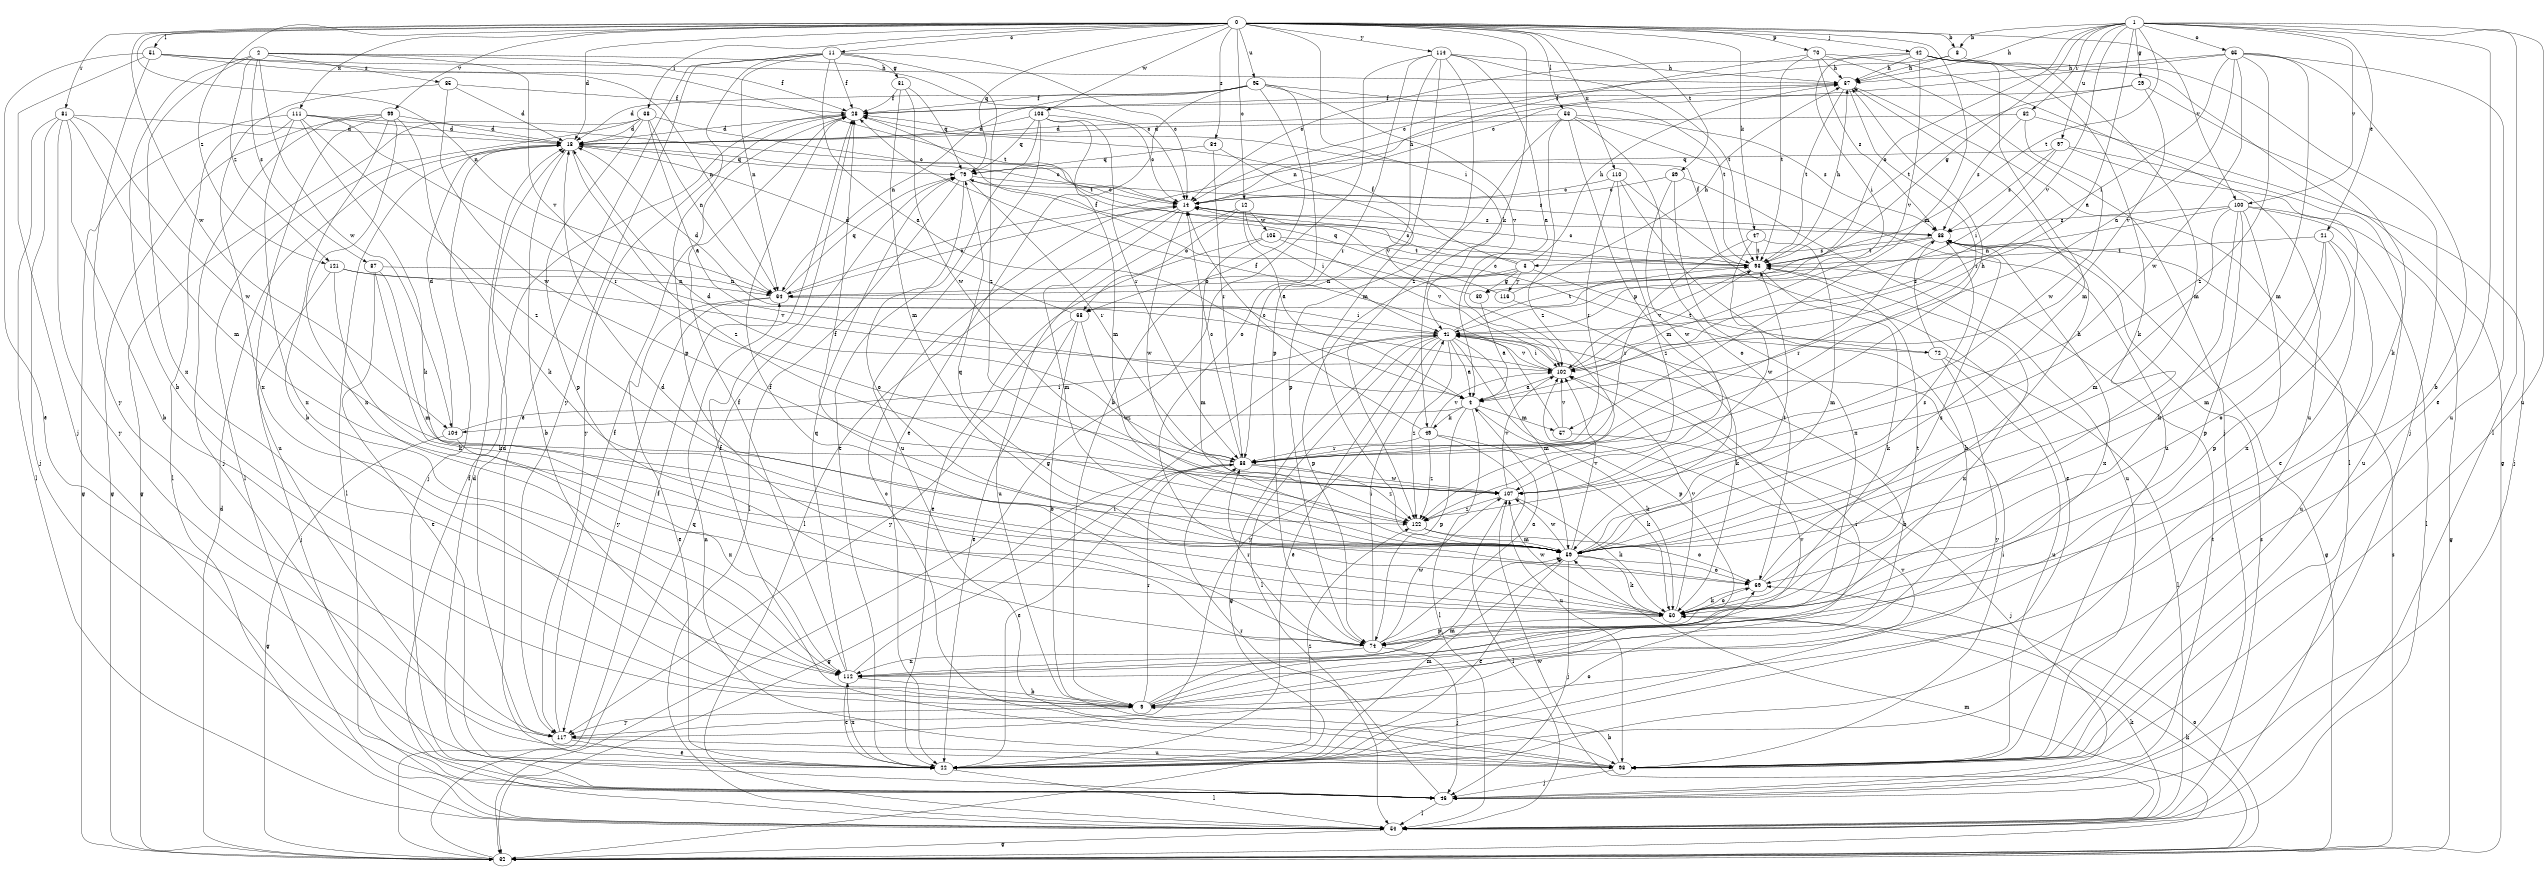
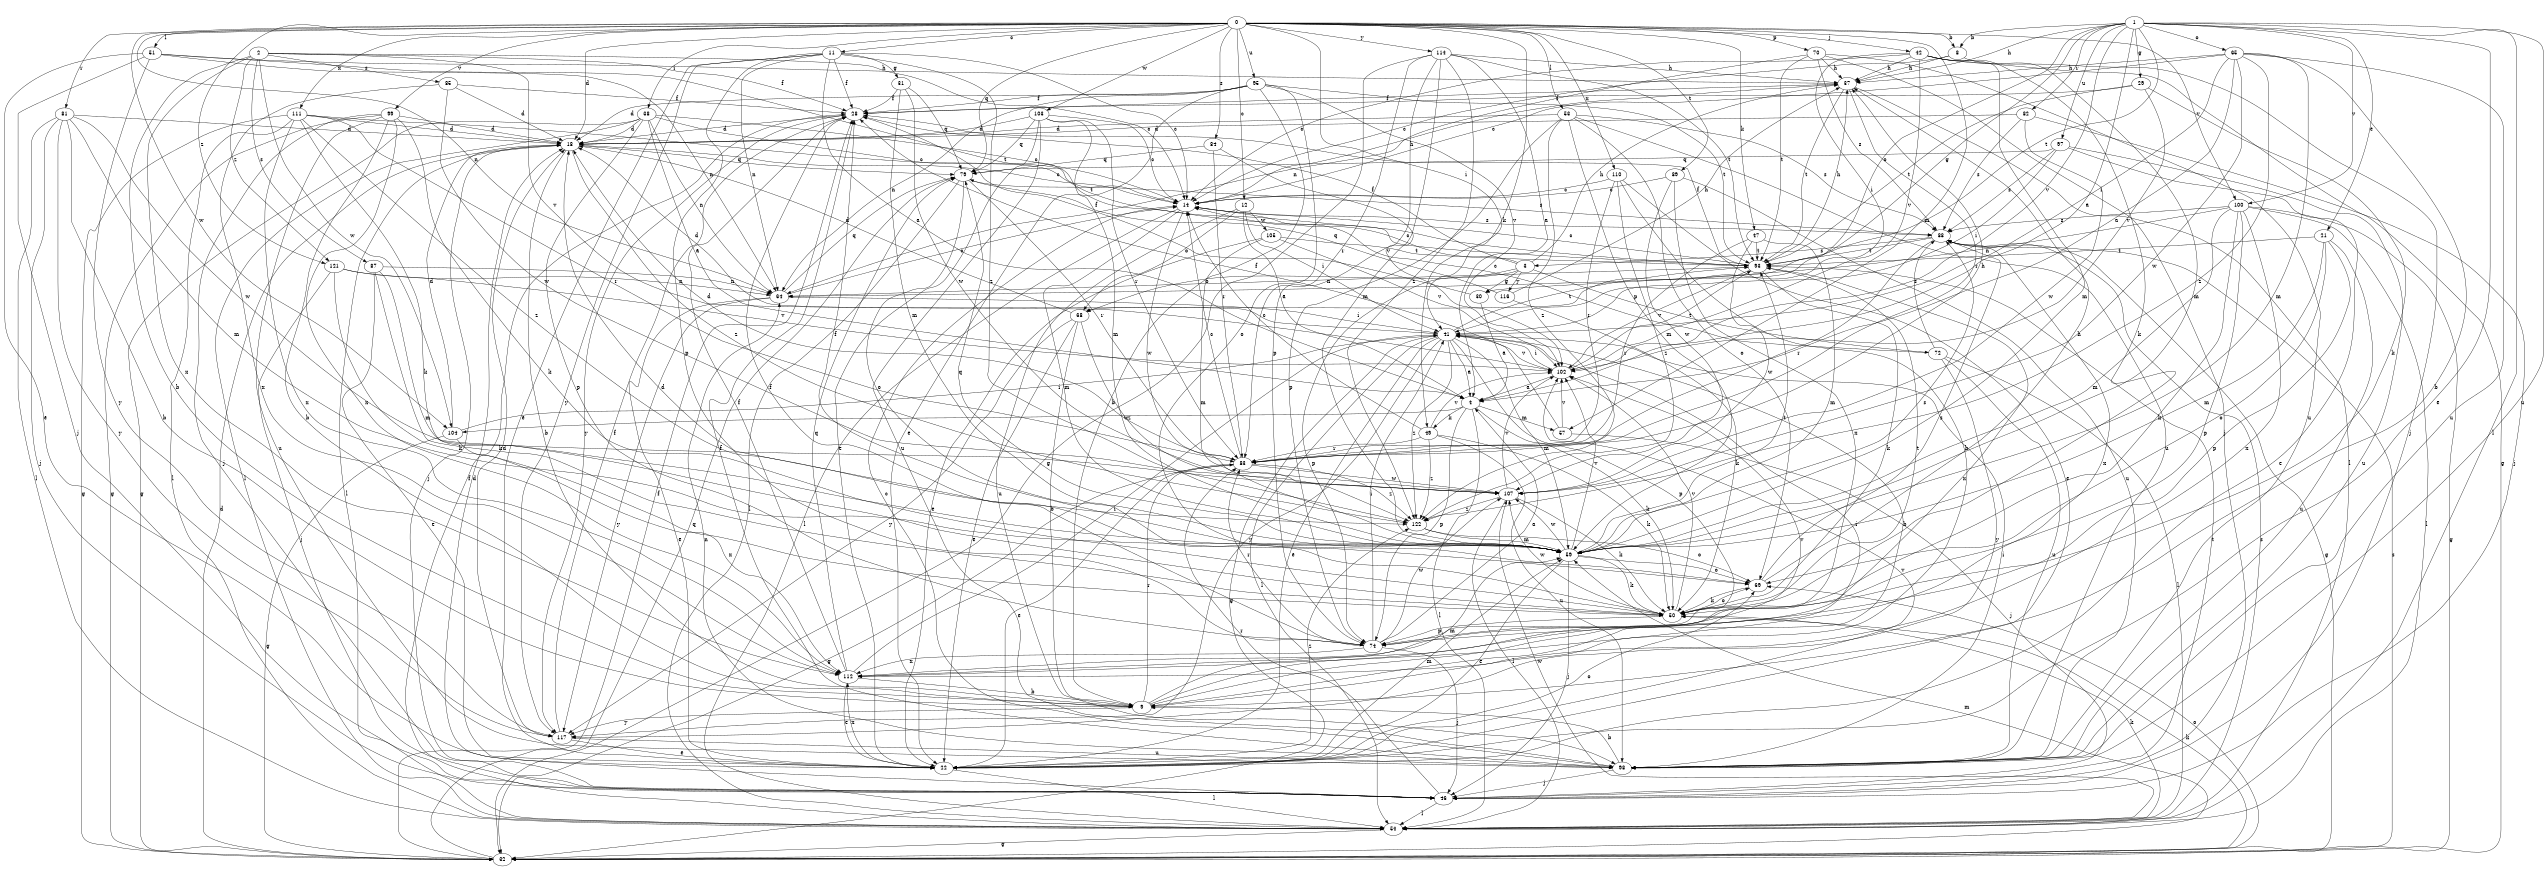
edge "79" -> "14": now "38" -> "14"
